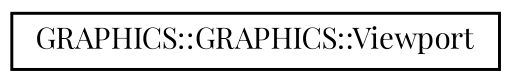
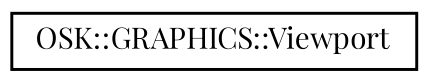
node "GRAPHICS::GRAPHICS::Viewport": label "GRAPHICS::GRAPHICS::Viewport" -> "OSK::GRAPHICS::Viewport"
